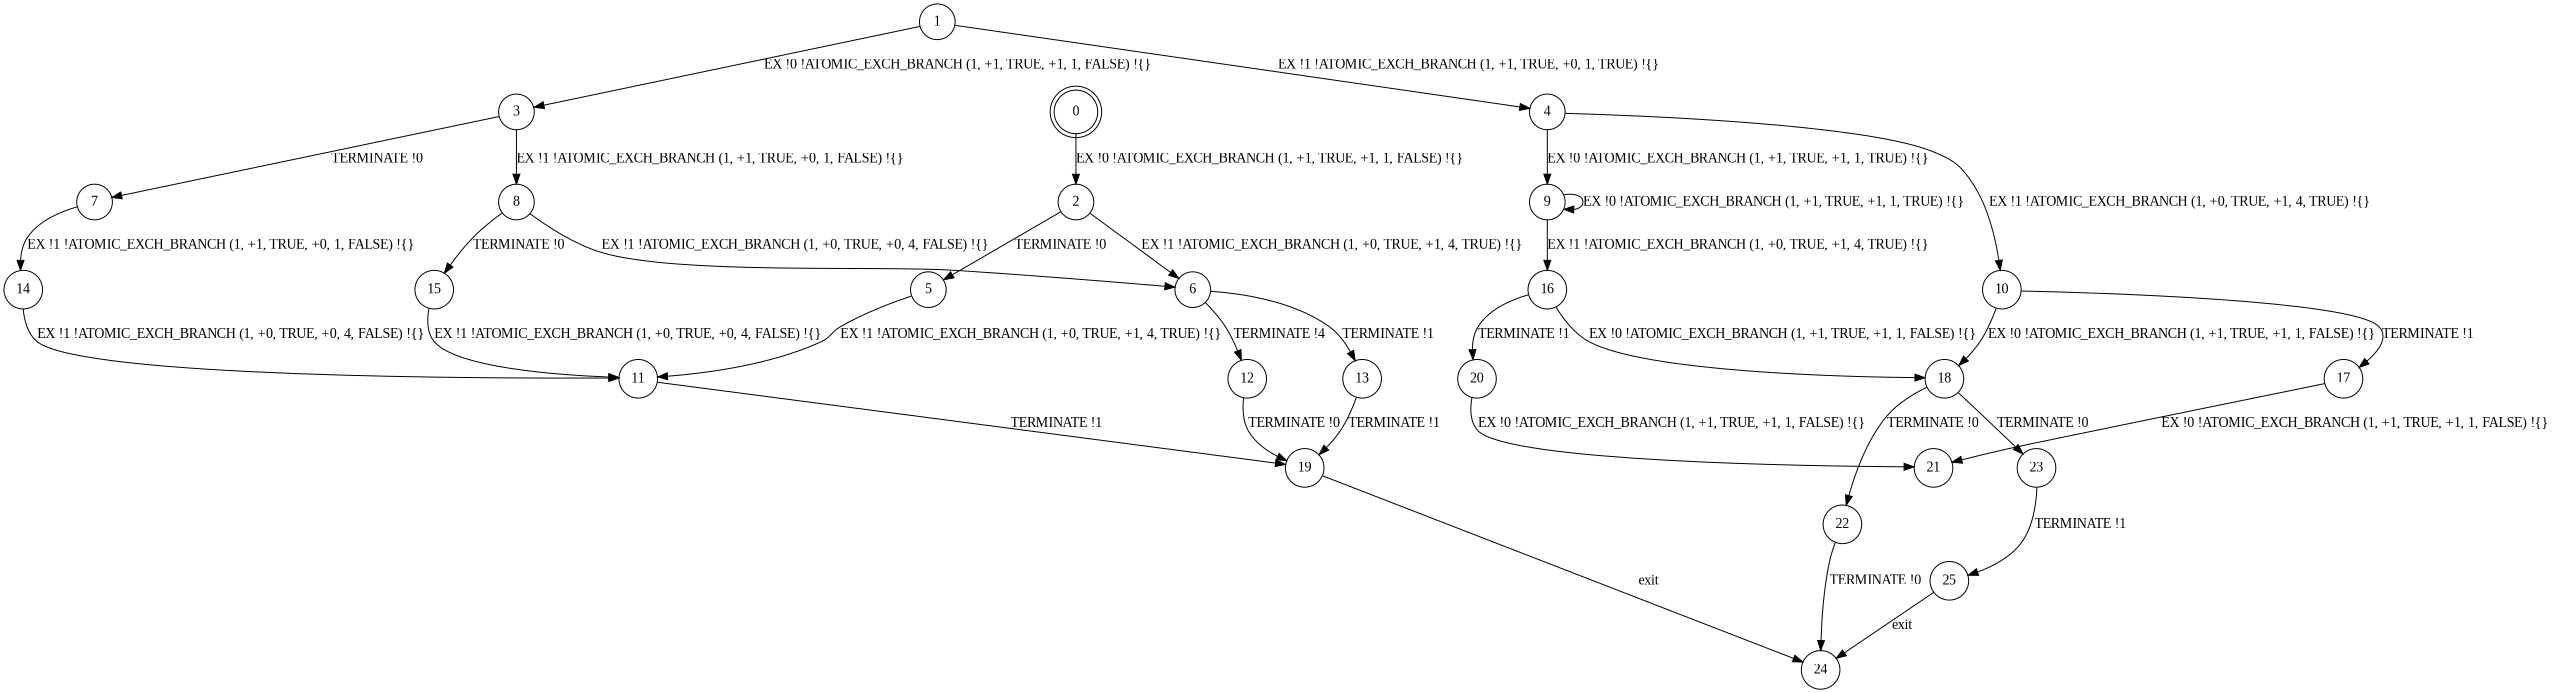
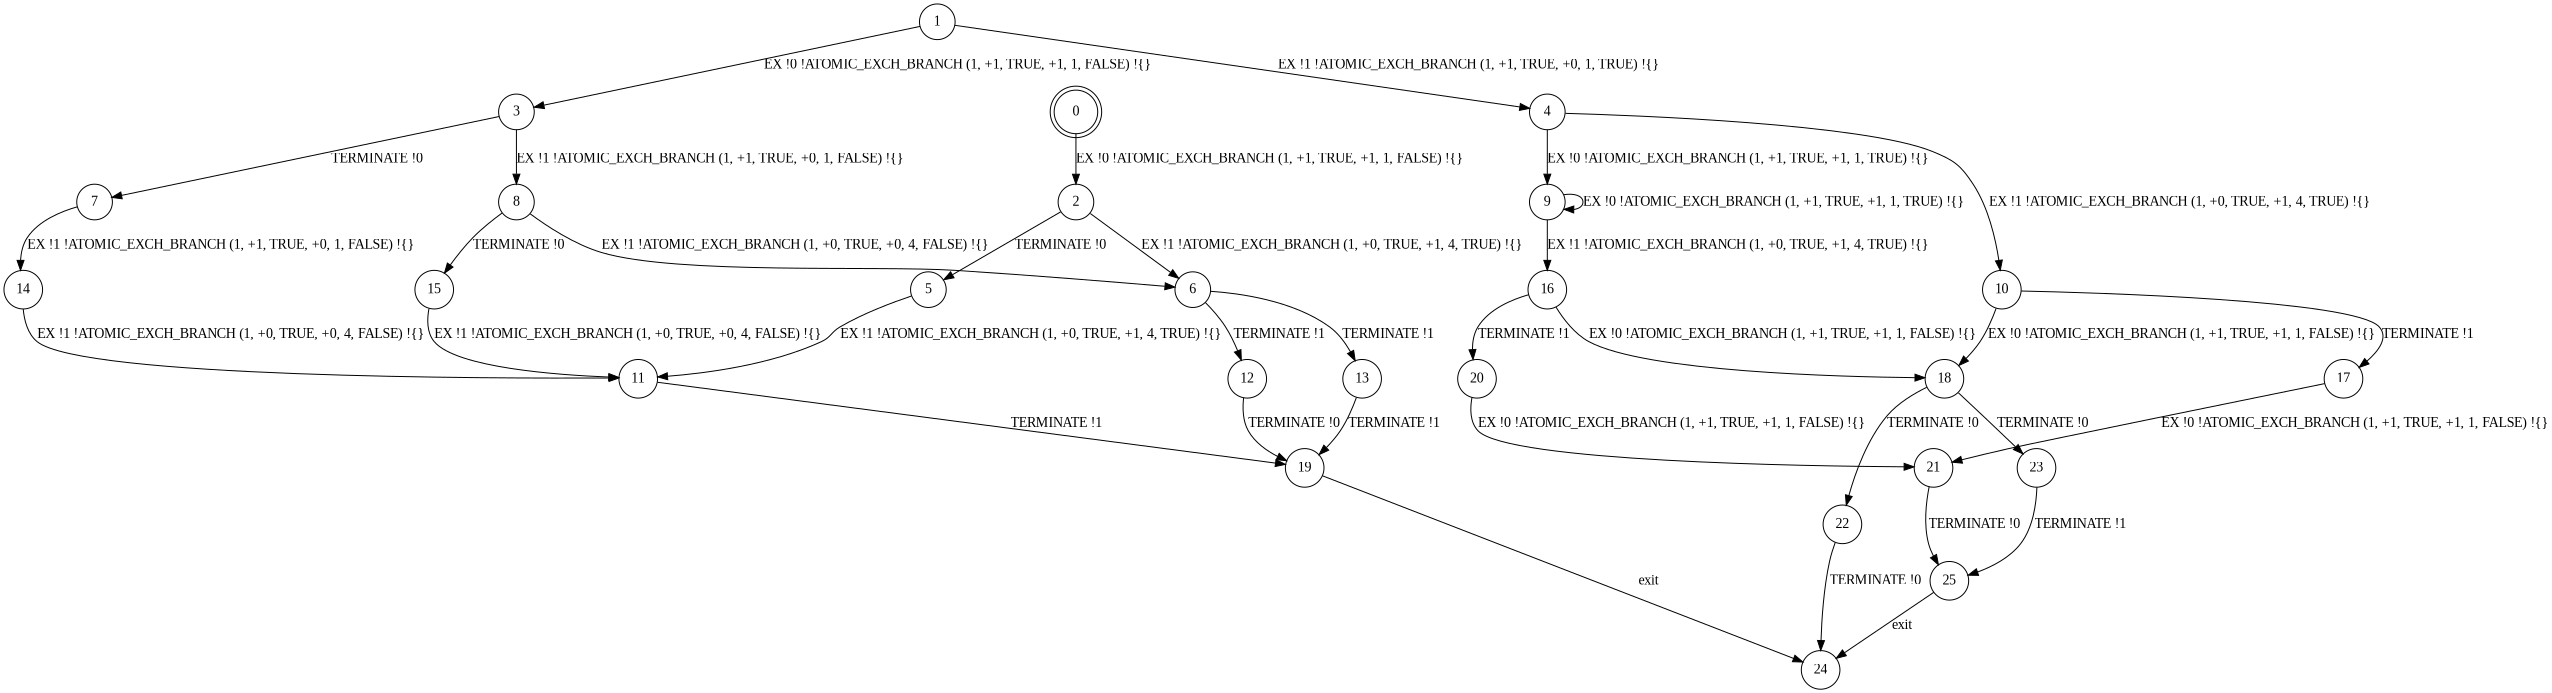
edge "6" -> "12": label "TERMINATE !4" -> "TERMINATE !1"
edge "21" -> "25": added, label "TERMINATE !0"
